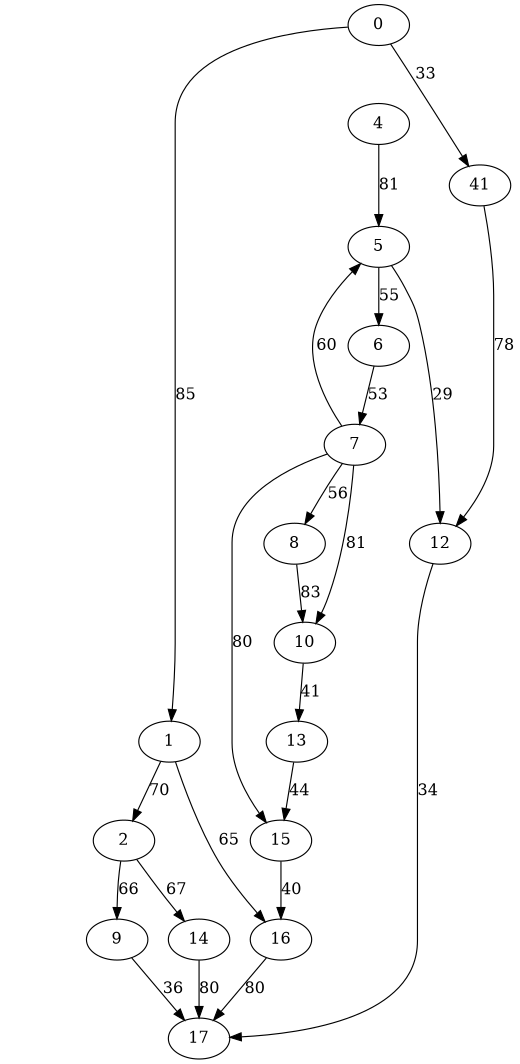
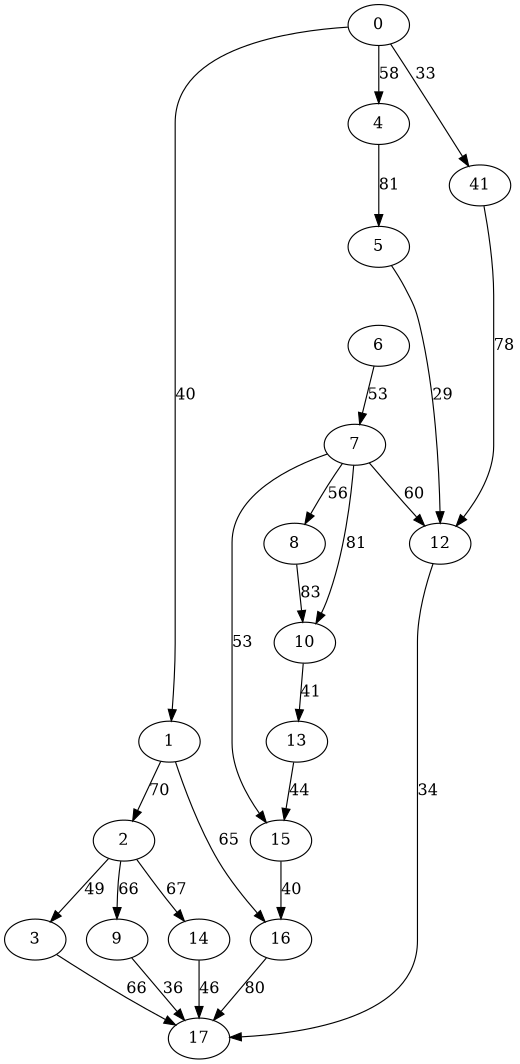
edge "0" -> "4": added, label "58"
edge "5" -> "6": removed, label "55"
edge "7" -> "5": now "7" -> "12"
edge "0" -> "1": label "85" -> "40"
edge "7" -> "15": label "80" -> "53"
node "3": added
edge "14" -> "17": label "80" -> "46"
